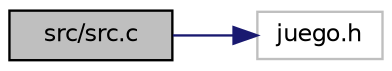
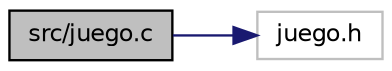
node "src/src.c": label "src/src.c" -> "src/juego.c"
